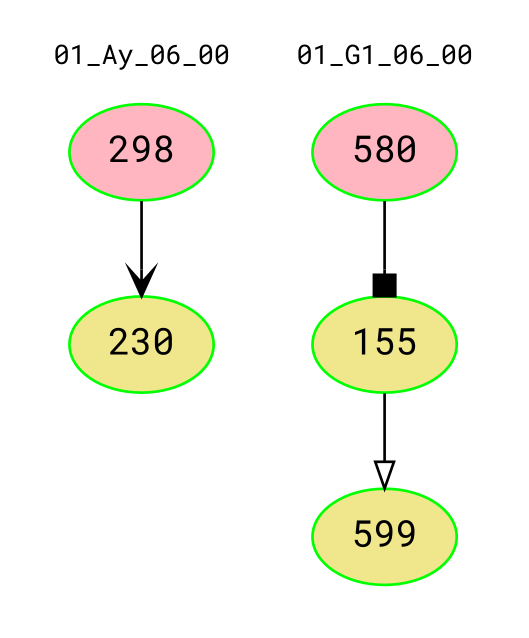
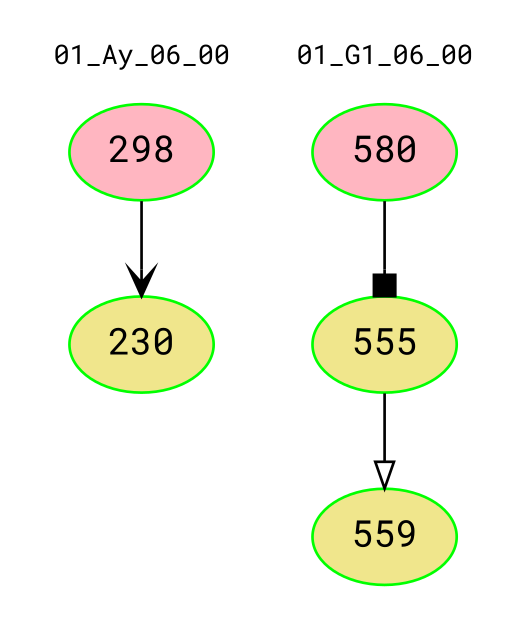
node "155": label "155" -> "555"
node "599": label "599" -> "559"
